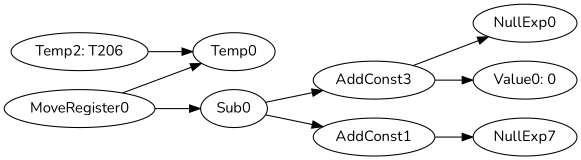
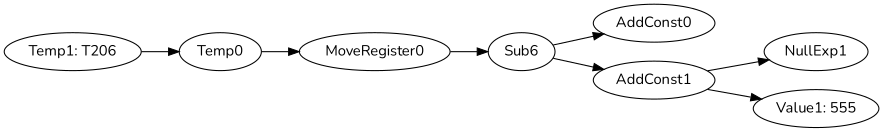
node "NullExp0": removed
node "Temp2: T206": label "Temp2: T206" -> "Temp1: T206"
edge "MoveRegister0" -> "Temp0": reversed
node "AddConst3": label "AddConst3" -> "AddConst0"
node "Value0: 0": removed
node "Sub0": label "Sub0" -> "Sub6"
node "Value1: 555": added
node "NullExp7": label "NullExp7" -> "NullExp1"
